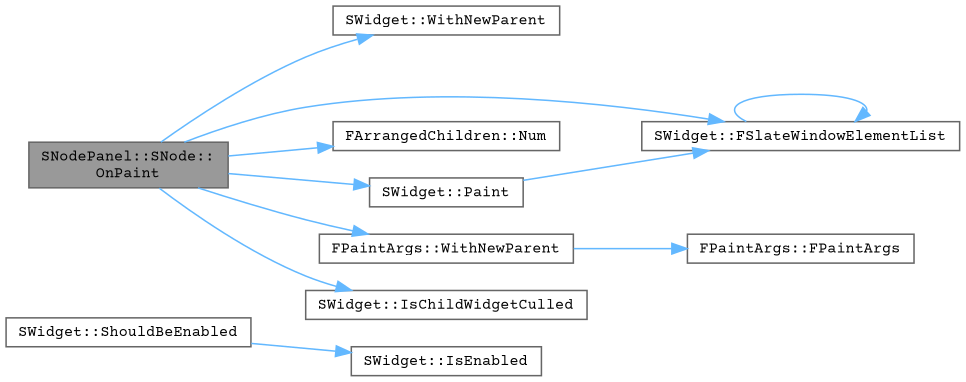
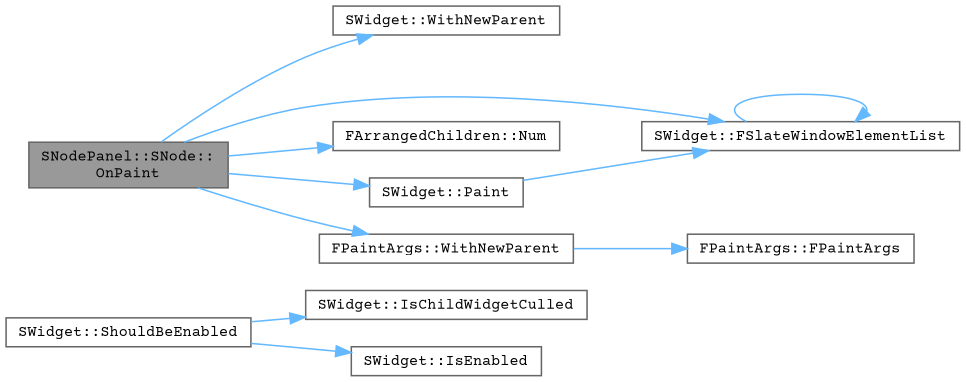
edge "SNodePanel::SNode:: OnPaint" -> "SWidget::IsChildWidgetCulled": now "SWidget::ShouldBeEnabled" -> "SWidget::IsChildWidgetCulled"
